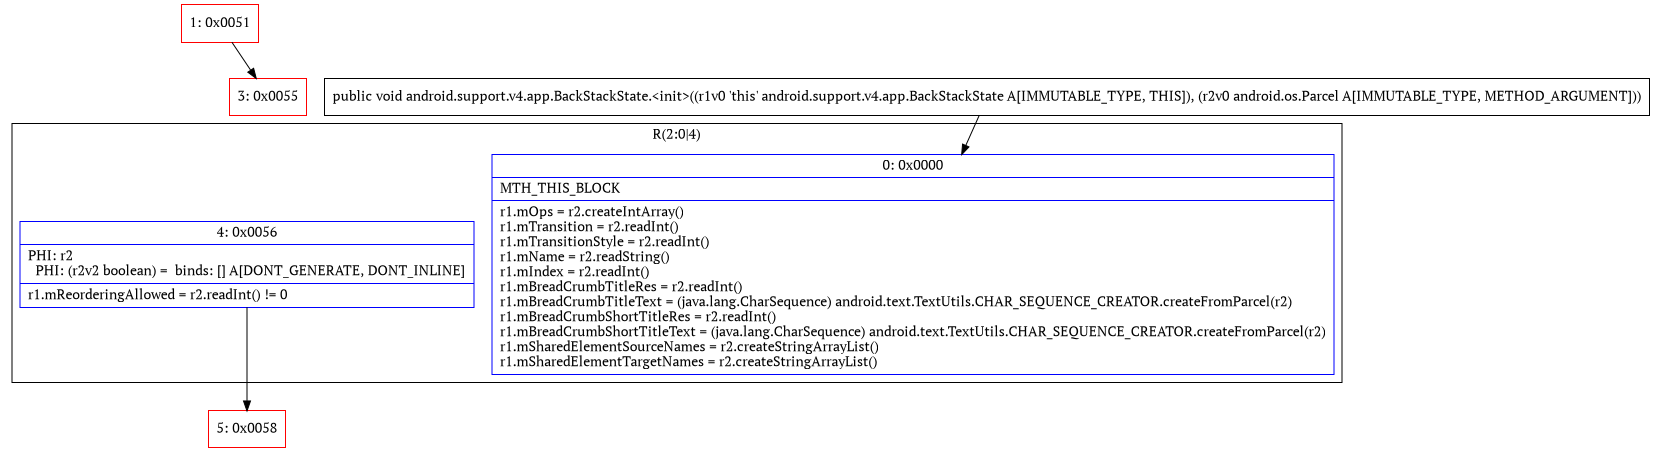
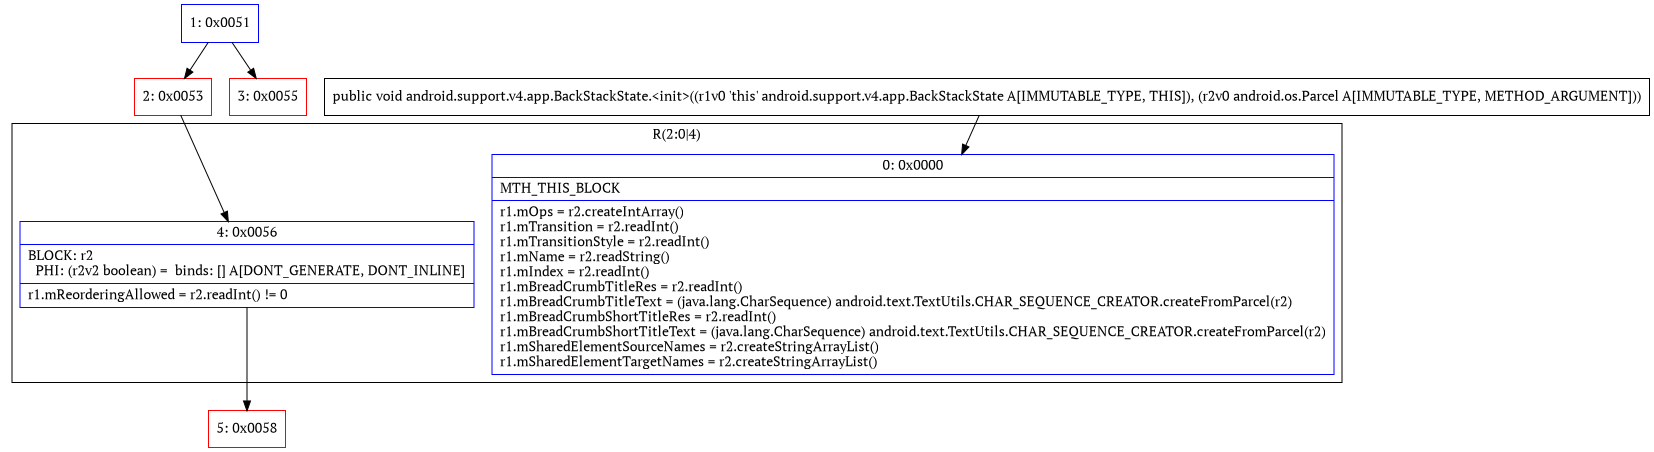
node "1: 0x0051": color red -> blue
node "2: 0x0053": added
node "4: 0x0056": text "PHI: r2" -> "BLOCK: r2"
